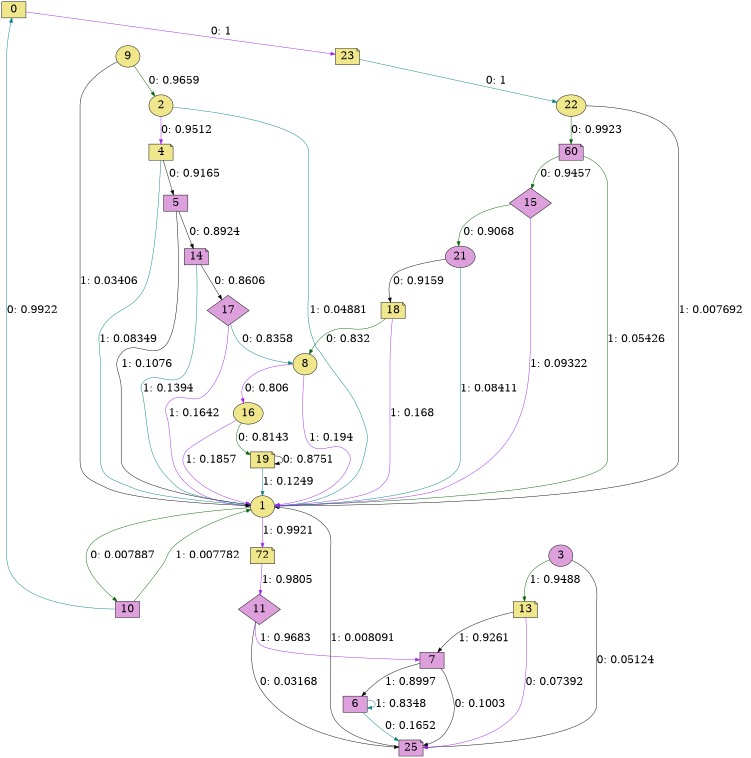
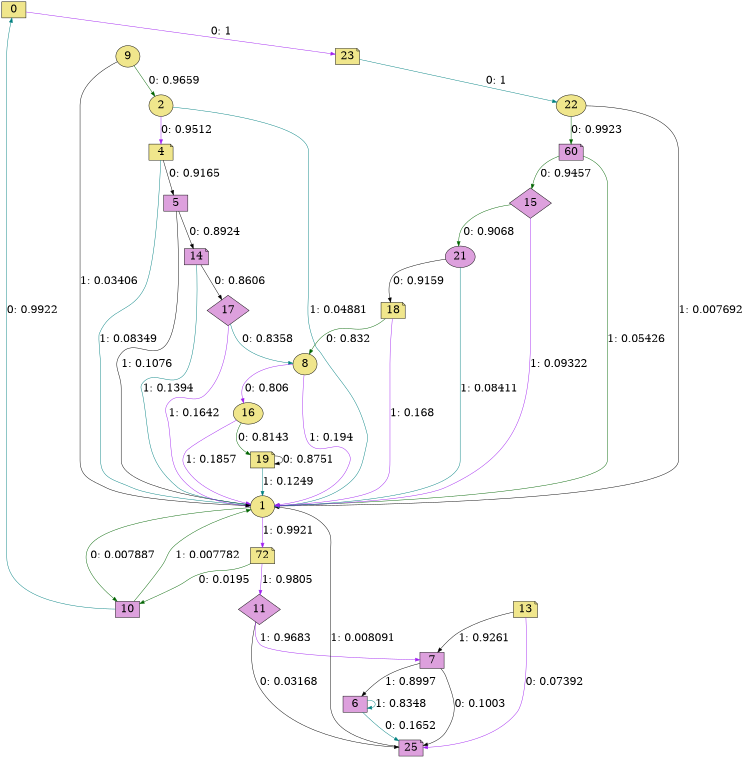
node "3": removed
edge "72" -> "10": added, label "0: 0.0195"
